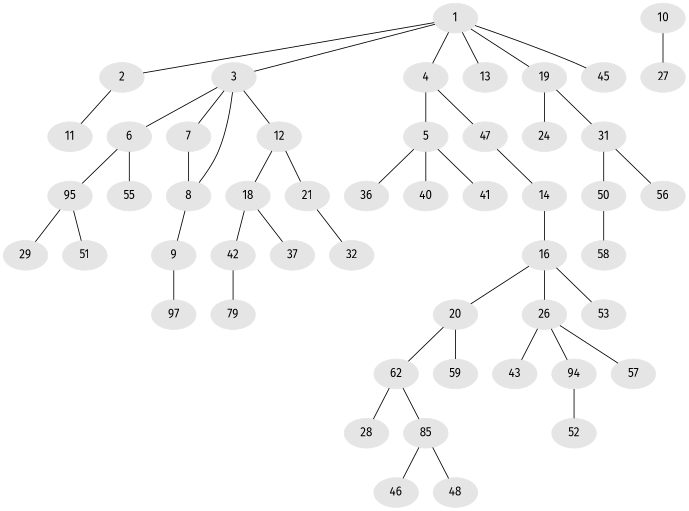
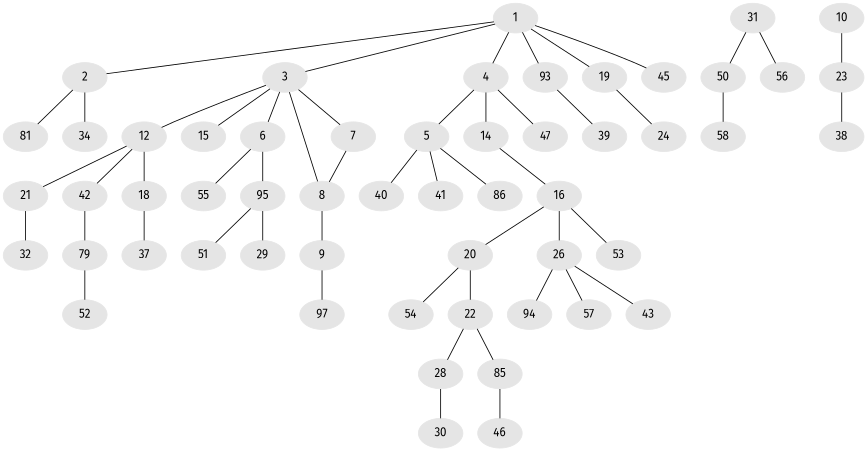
node "13": label "13" -> "93"
node "27": label "27" -> "23"
edge "19" -- "31": removed
node "11": label "11" -> "81"
node "34": added
node "15": added
node "39": added
node "38": added
edge "47" -- "14": now "4" -- "14"
node "36": label "36" -> "86"
edge "18" -- "42": now "12" -- "42"
node "62": label "62" -> "22"
node "59": label "59" -> "54"
edge "94" -- "52": now "79" -- "52"
node "30": added
node "48": removed
